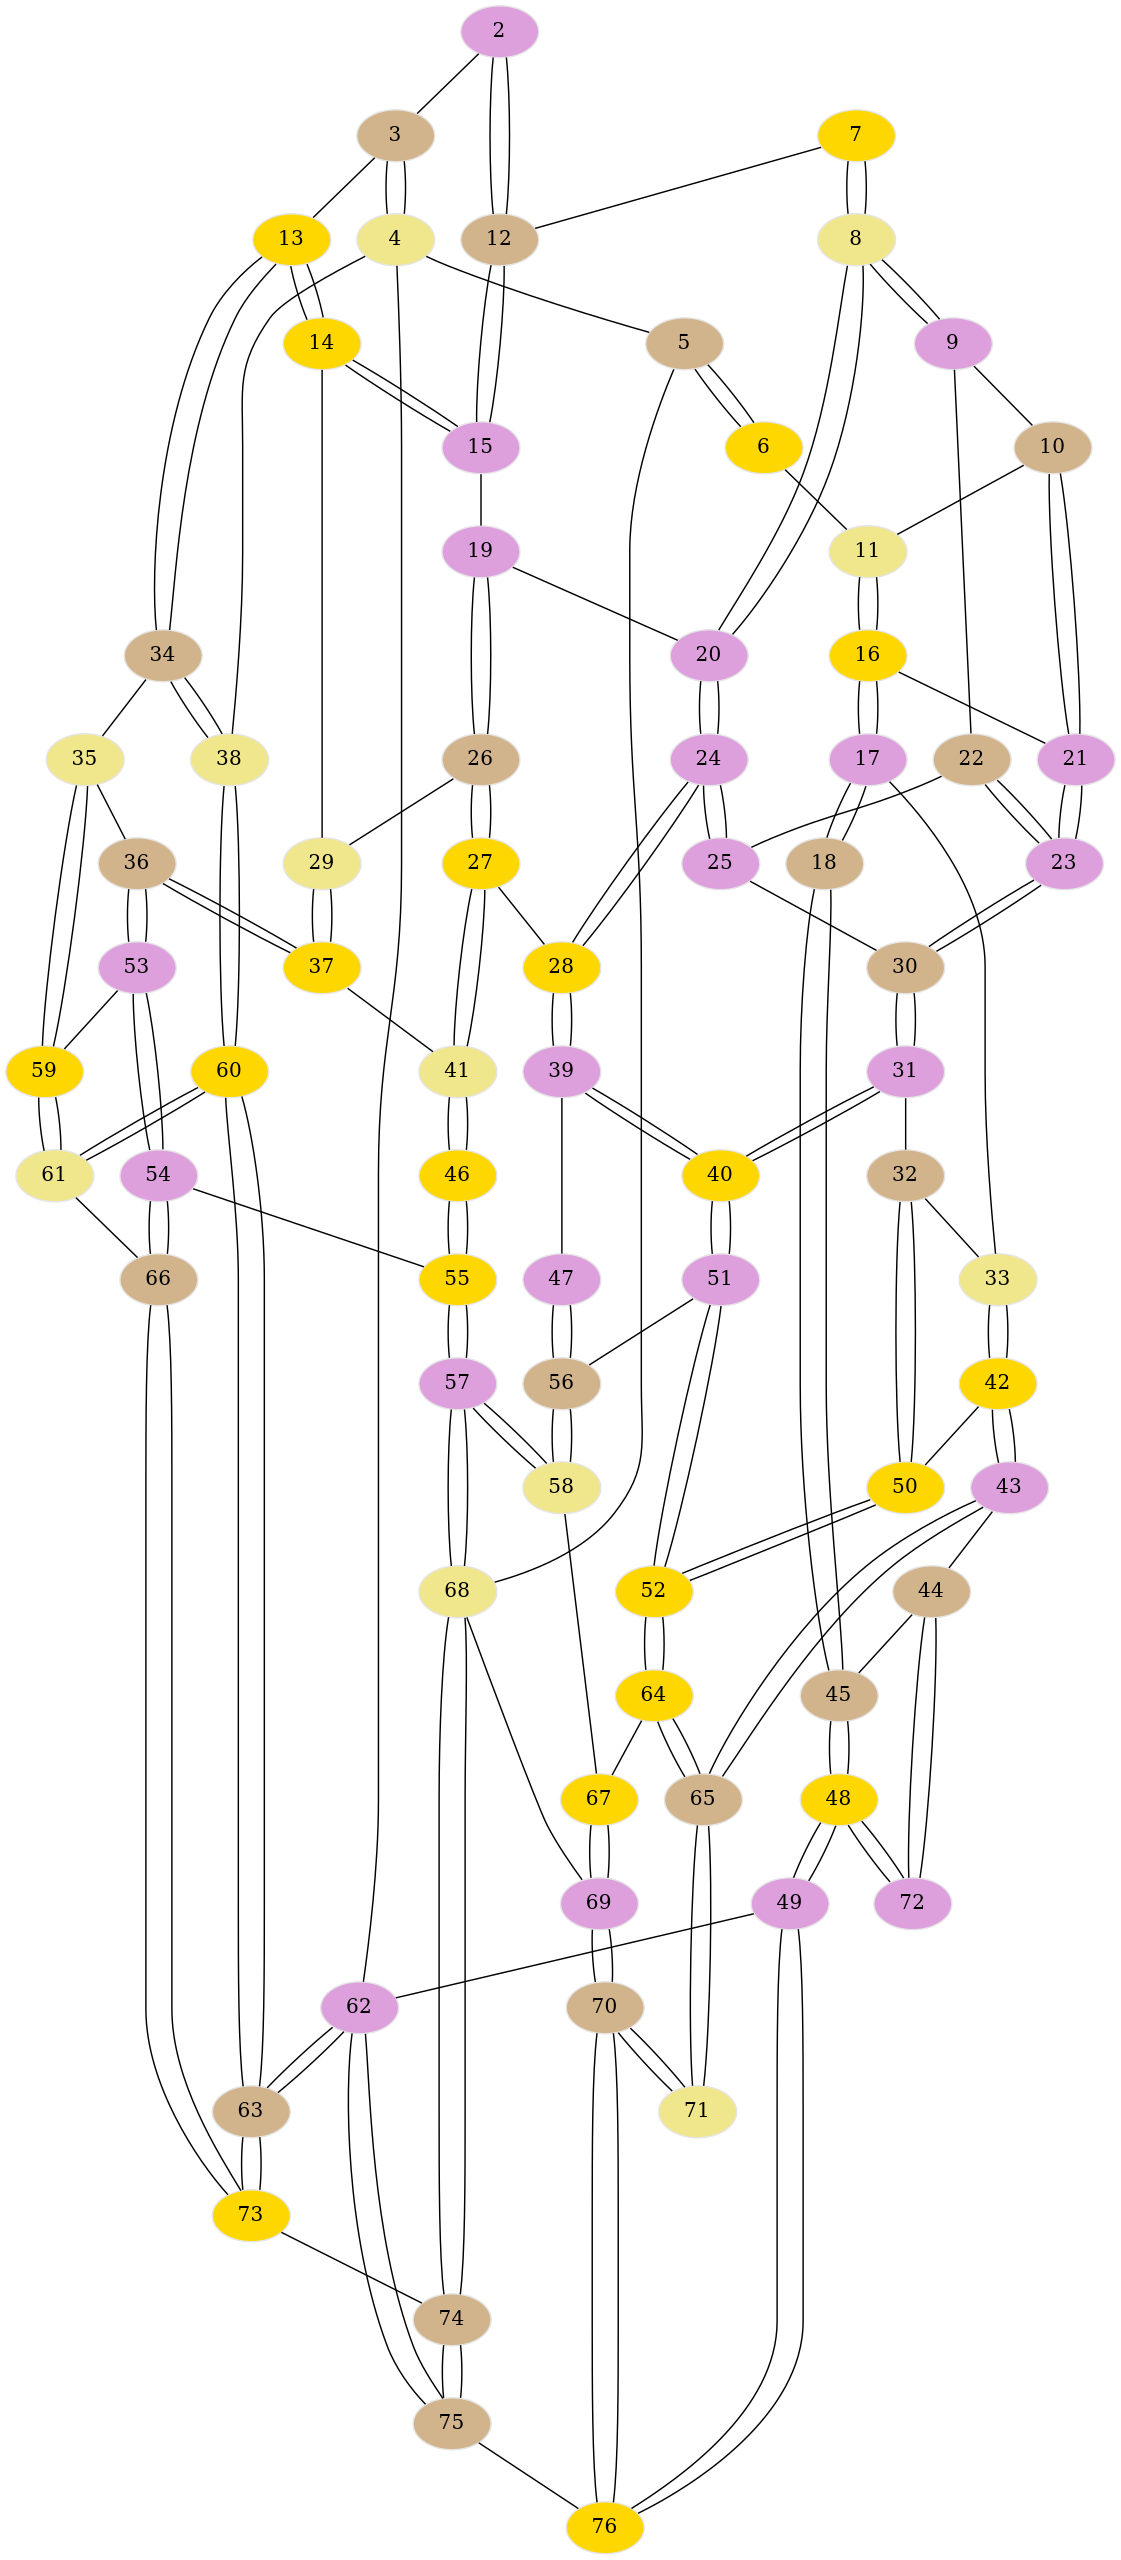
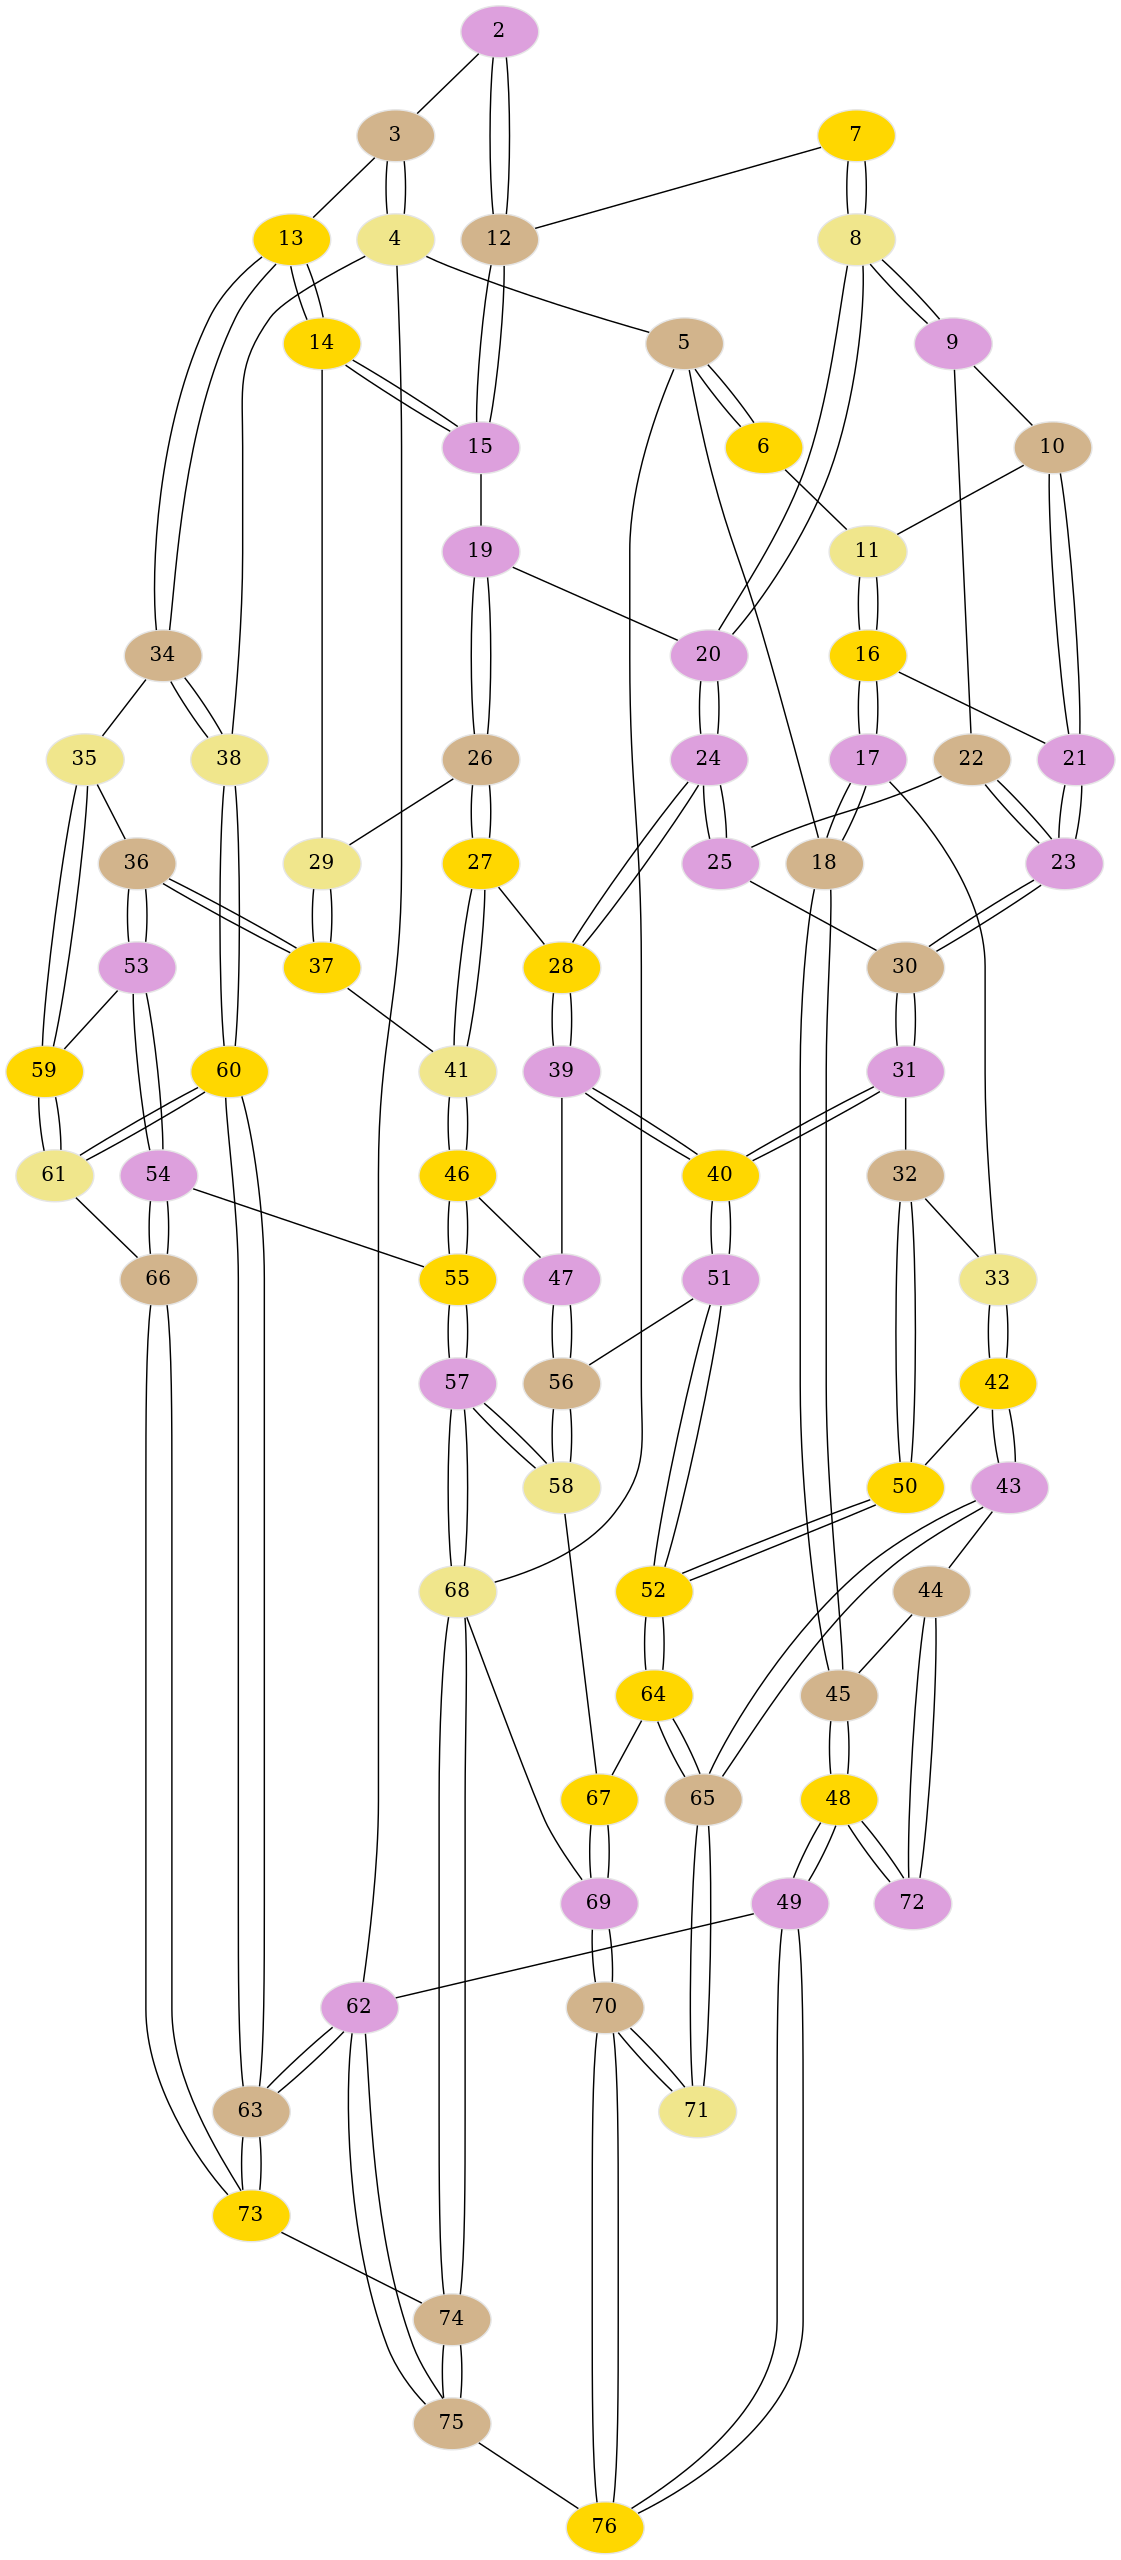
edge "5" -- "18": added
edge "46" -- "47": added
